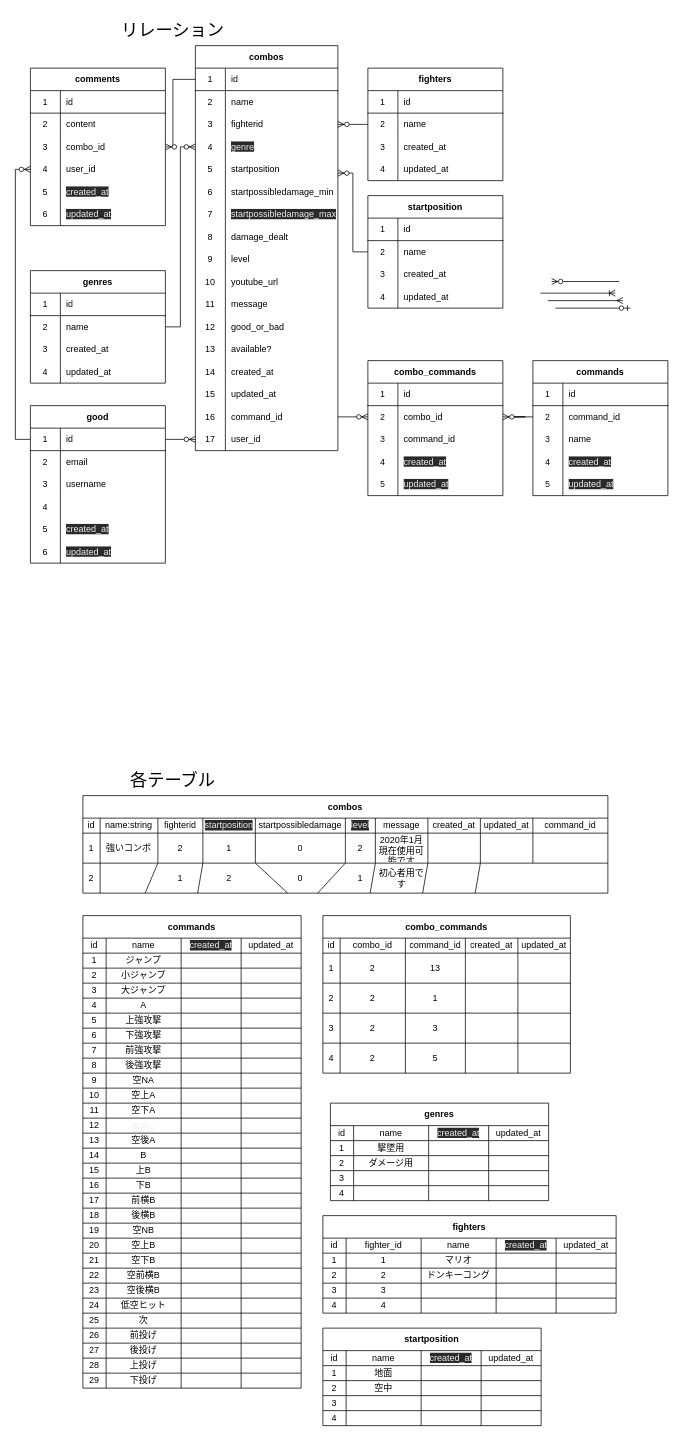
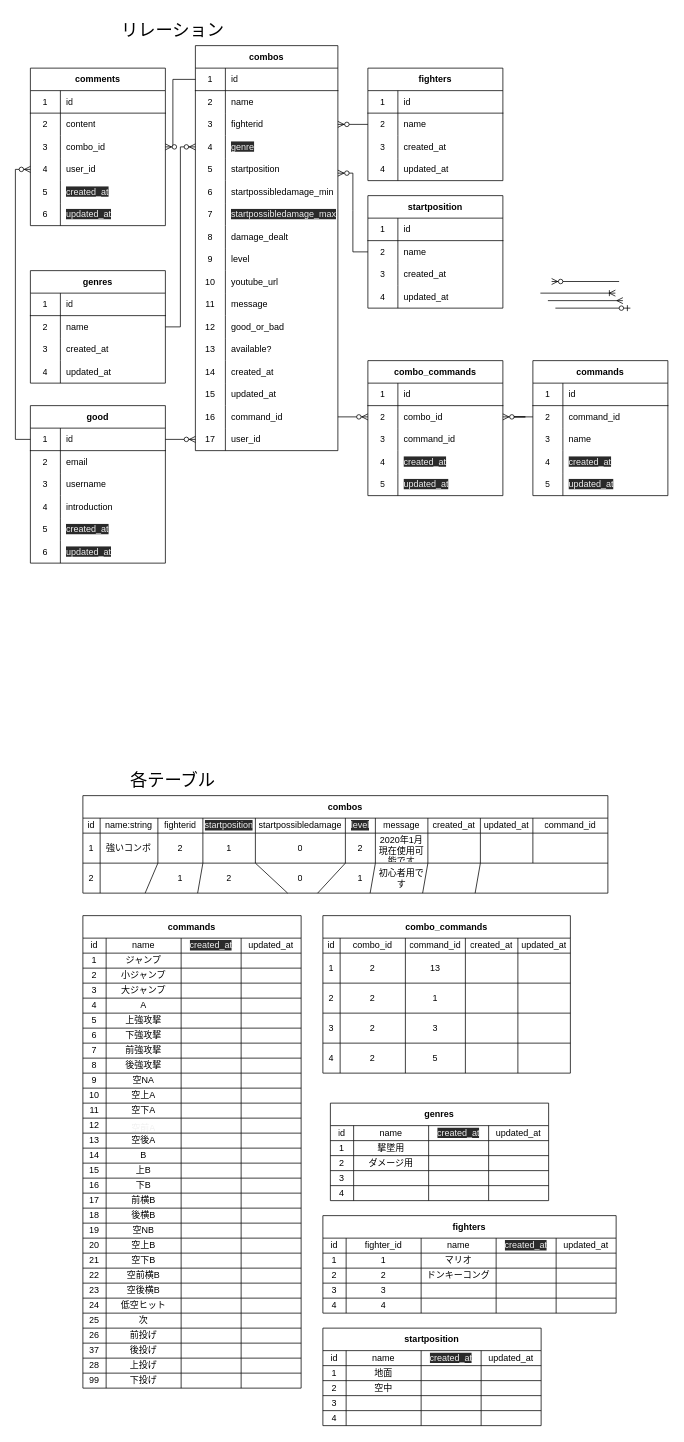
node "introduction": added
node "27": label "27" -> "37"
node "29": label "29" -> "99"
